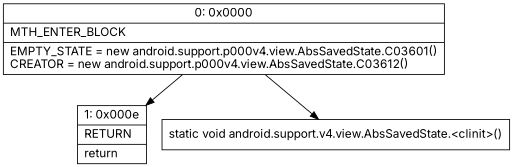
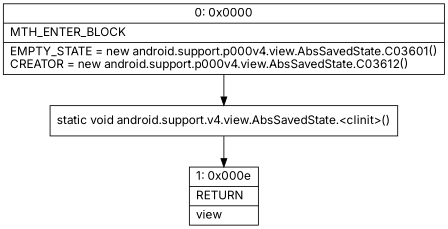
edge "0: 0x0000" -> "1: 0x000e": now "static void android.support.v4.view.AbsSavedState.<clinit>()" -> "1: 0x000e"
node "1: 0x000e": text "return" -> "view"
